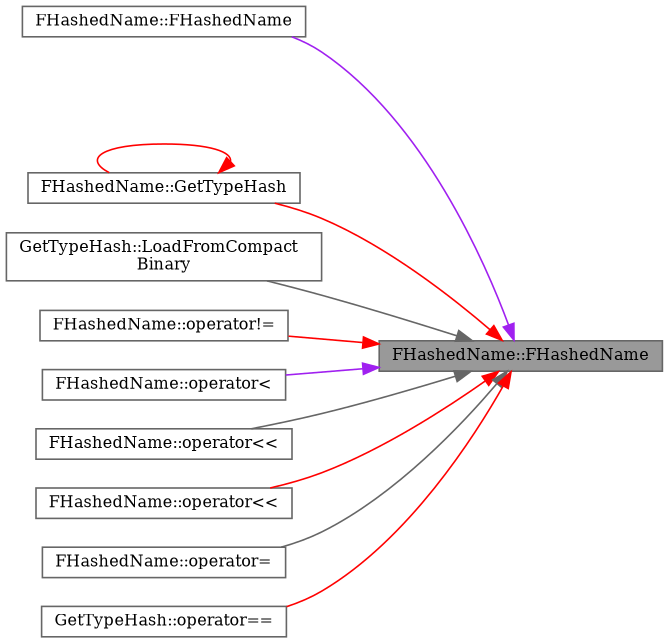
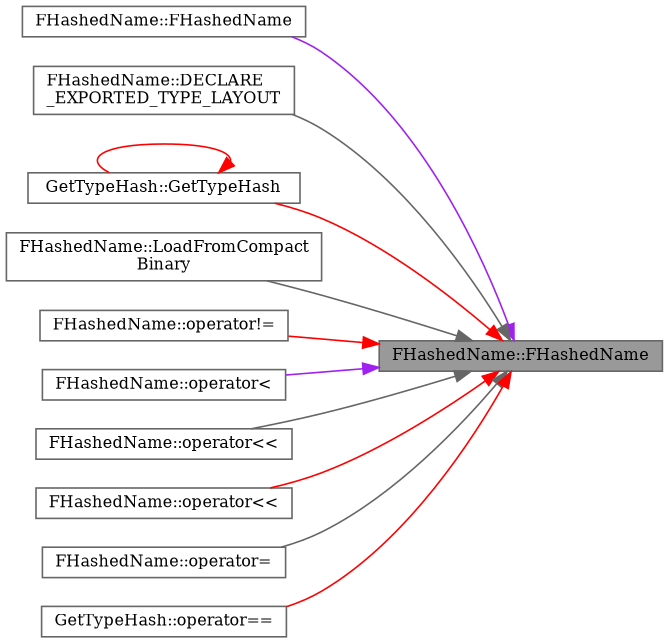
node "FHashedName::DECLARE _EXPORTED_TYPE_LAYOUT": added
node "FHashedName::GetTypeHash": label "FHashedName::GetTypeHash" -> "GetTypeHash::GetTypeHash"
node "GetTypeHash::LoadFromCompact Binary": label "GetTypeHash::LoadFromCompact Binary" -> "FHashedName::LoadFromCompact Binary"
